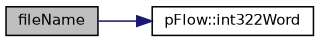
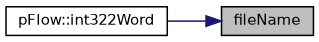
edge "fileName" -> "pFlow::int322Word": reversed
